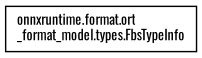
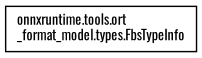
node "onnxruntime.format.ort _format_model.types.FbsTypeInfo": label "onnxruntime.format.ort _format_model.types.FbsTypeInfo" -> "onnxruntime.tools.ort _format_model.types.FbsTypeInfo"
